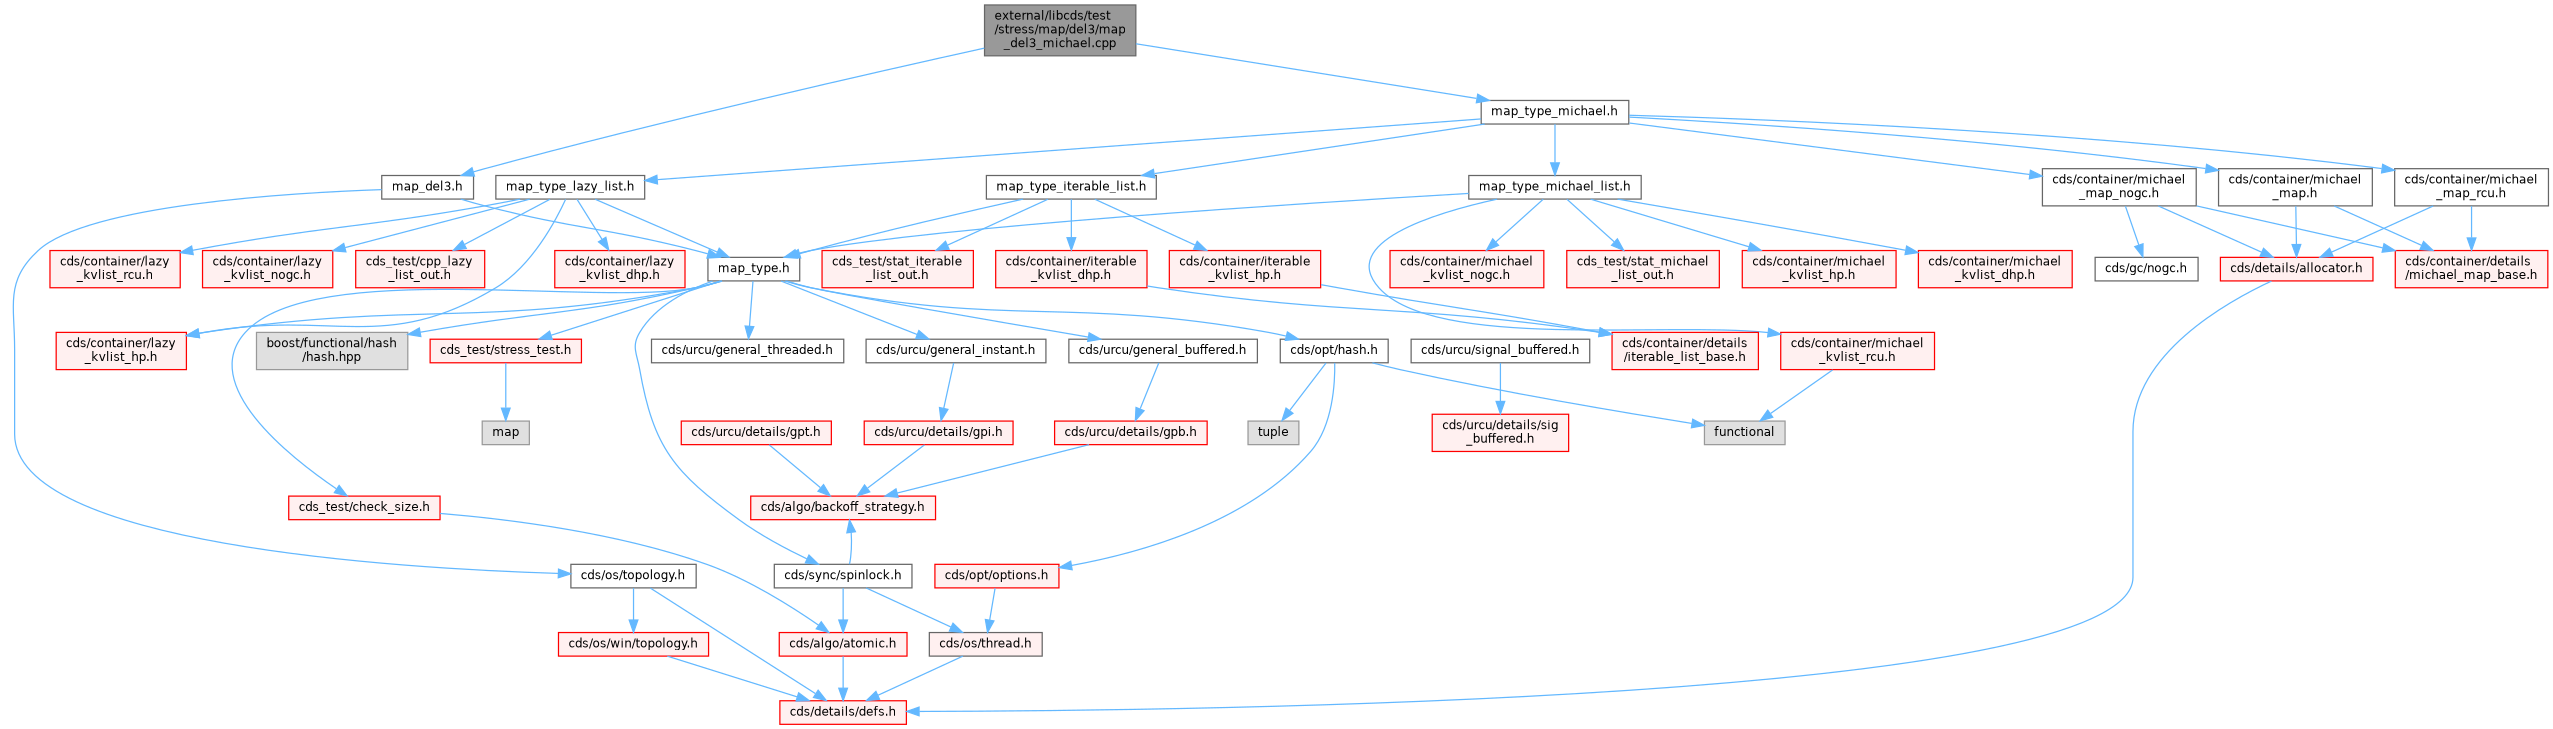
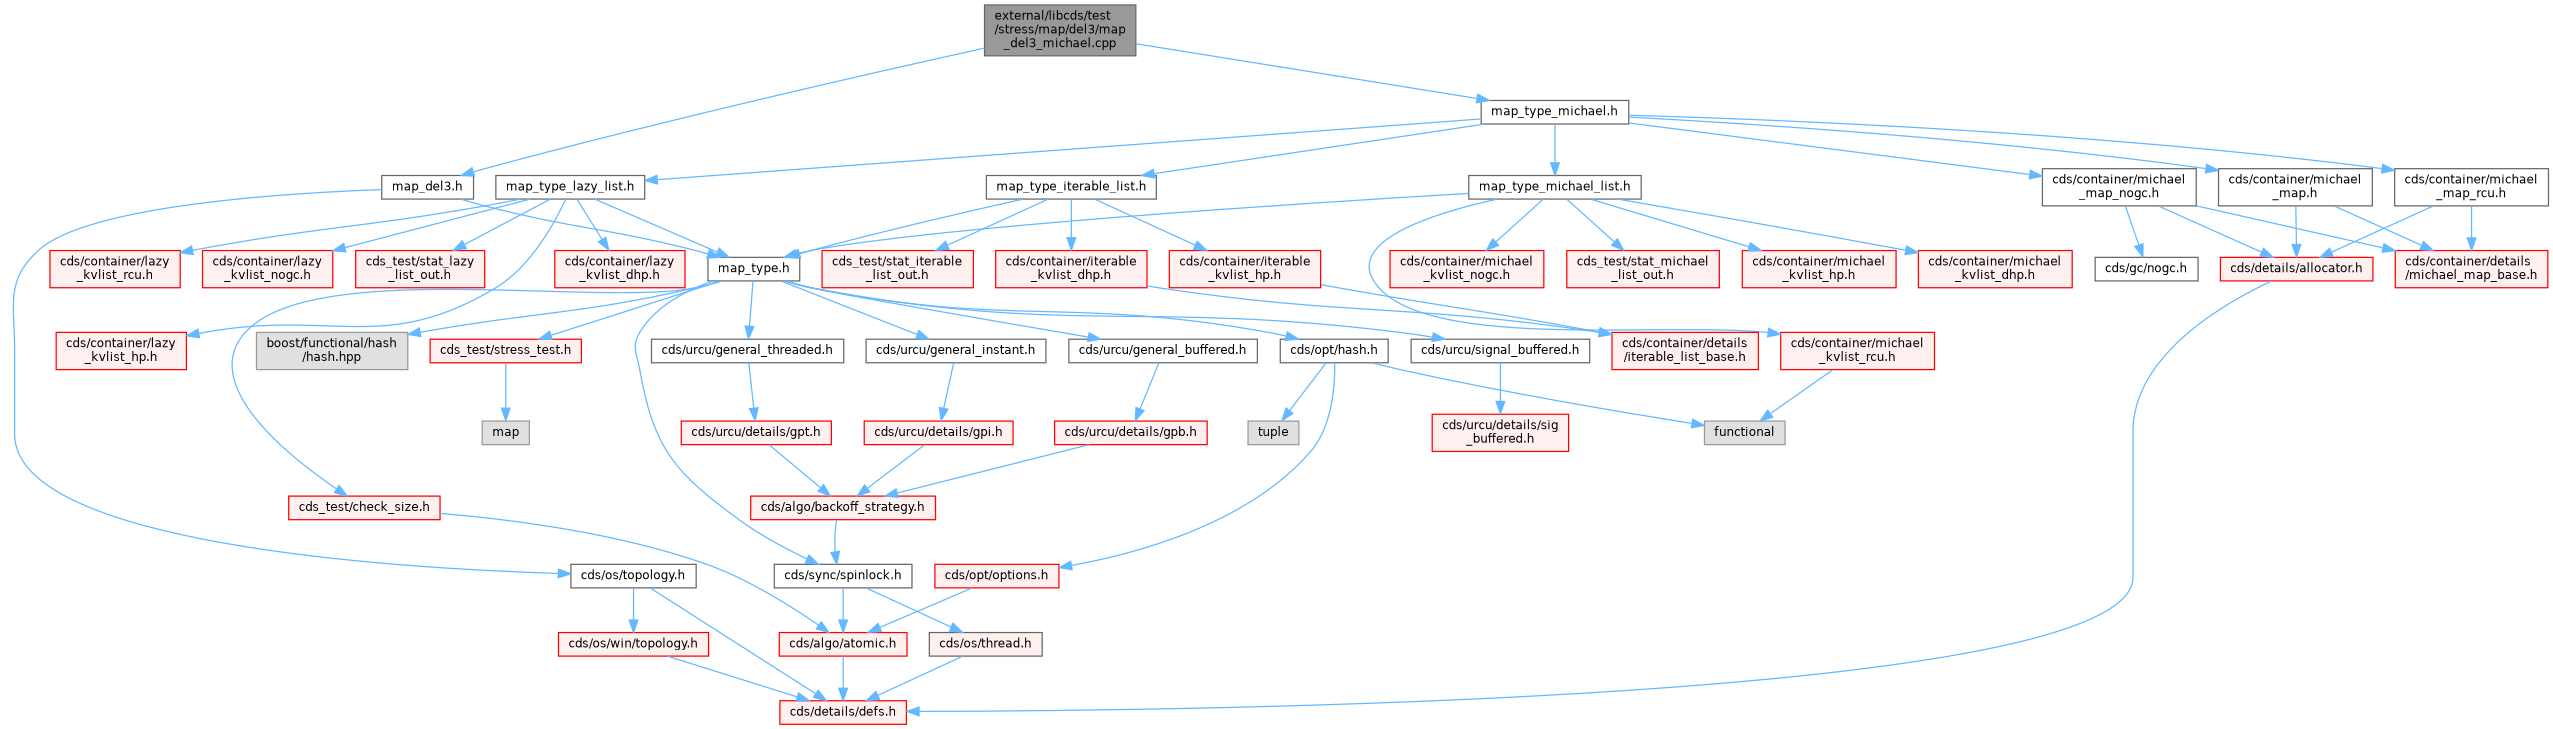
node "cds_test/cpp_lazy _list_out.h": label "cds_test/cpp_lazy _list_out.h" -> "cds_test/stat_lazy _list_out.h"
edge "map_type.h" -> "cds/container/lazy _kvlist_hp.h": now "map_type.h" -> "cds/urcu/signal_buffered.h"
edge "cds/urcu/general_threaded.h" -> "cds/urcu/details/gpt.h": added
edge "cds/sync/spinlock.h" -> "cds/algo/backoff_strategy.h": reversed
edge "cds/opt/options.h" -> "cds/os/thread.h": now "cds/opt/options.h" -> "cds/algo/atomic.h"
